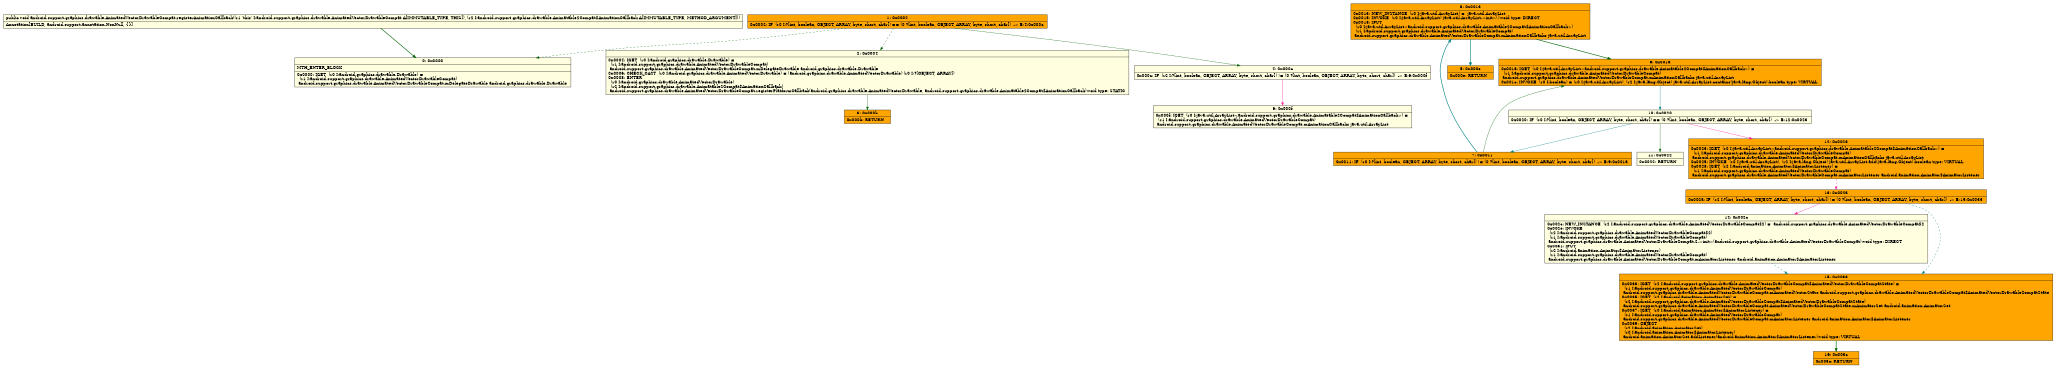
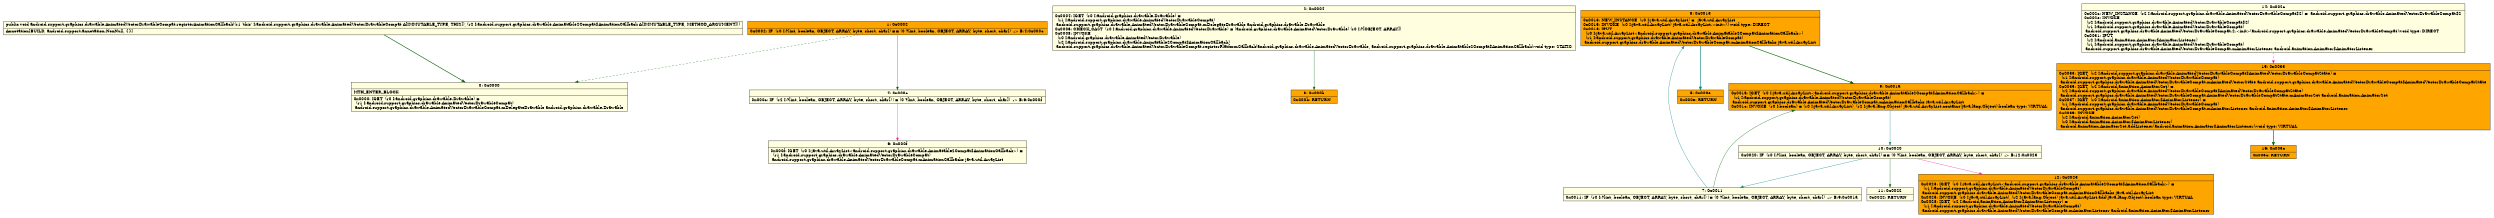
edge "1: 0x0002" -> "2: 0x0004": removed
node "2: 0x0004": text "0x0008: ENTER" -> "0x0008: INVOKE"
edge "7: 0x0011" -> "8: 0x0013": style bold -> solid
node "7: 0x0011": fillcolor orange -> lightyellow
node "13: 0x002a": removed
edge "14: 0x002c" -> "15: 0x0033": color teal -> deeppink
node "15: 0x0033": text "0x0039: OBJECT" -> "0x0039: INVOKE"
